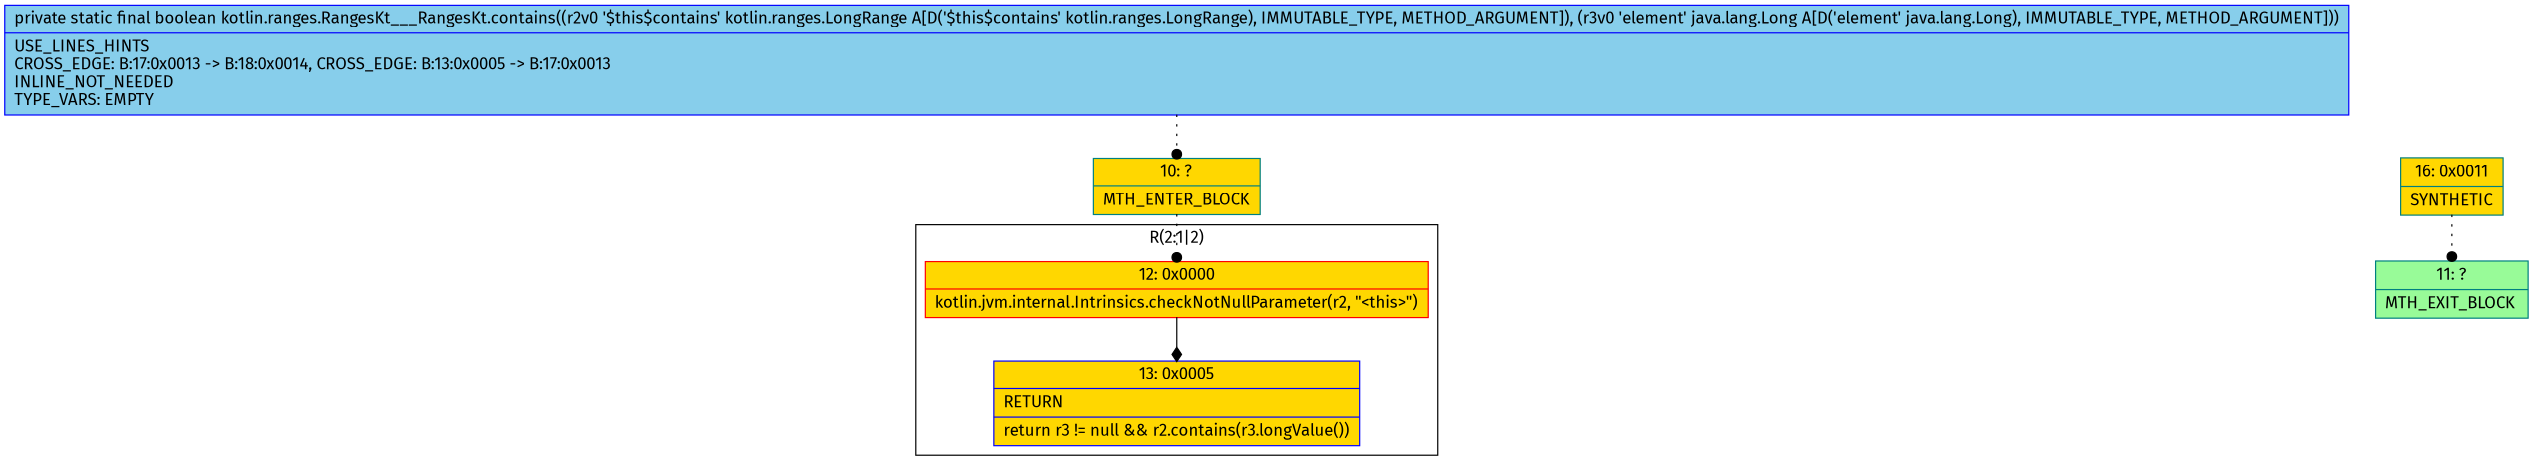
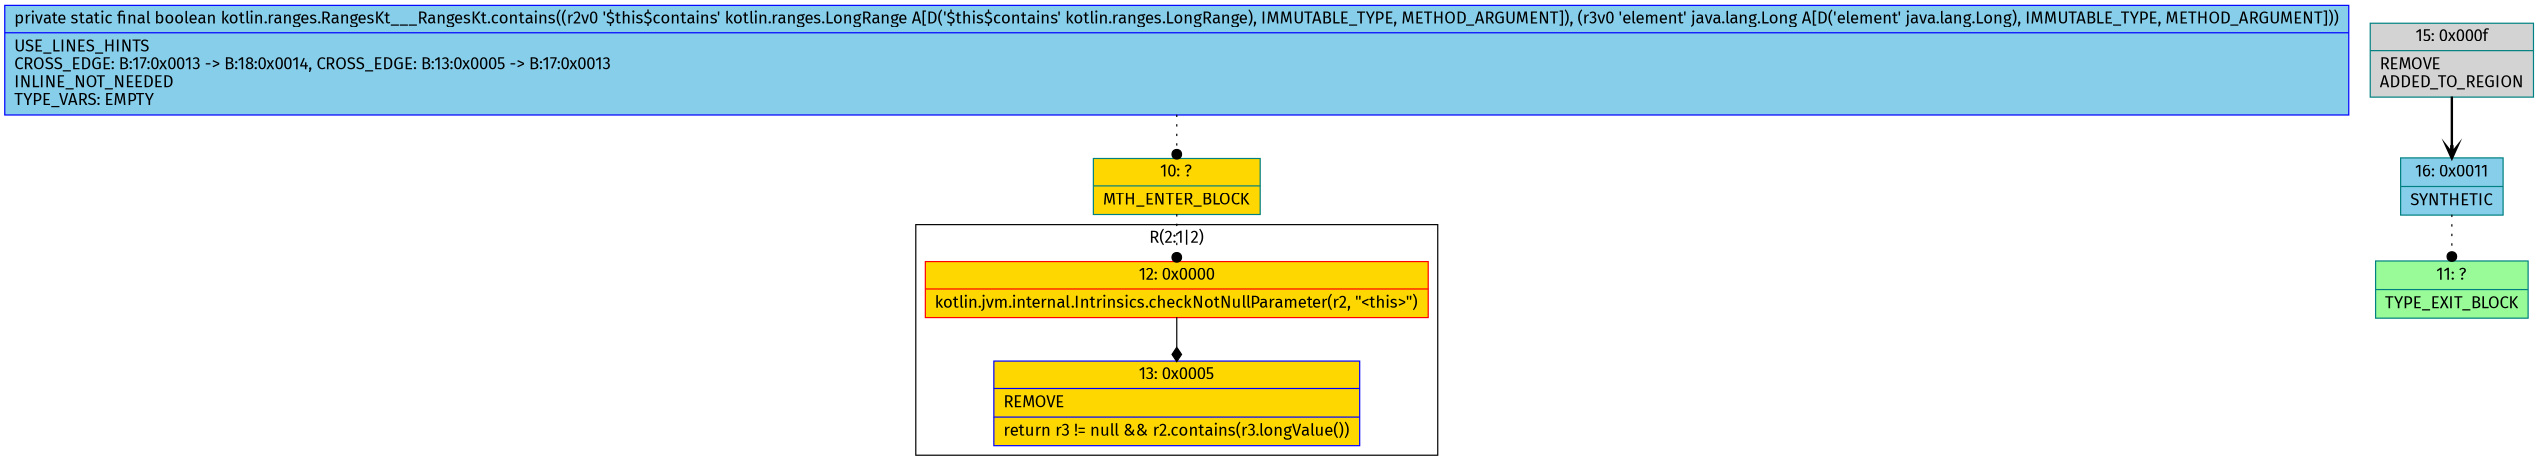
node "15: 0x000f": added
node "16: 0x0011": fillcolor gold -> skyblue
node "11: ?": text "MTH_EXIT_BLOCK" -> "TYPE_EXIT_BLOCK"
node "13: 0x0005": text "RETURN" -> "REMOVE"
